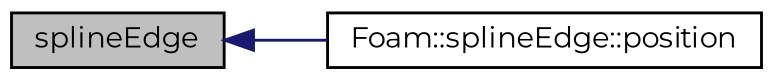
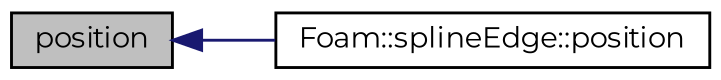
node "splineEdge": label "splineEdge" -> "position"
